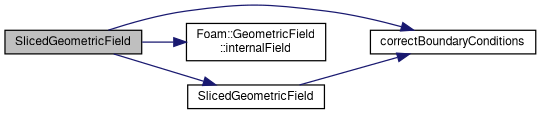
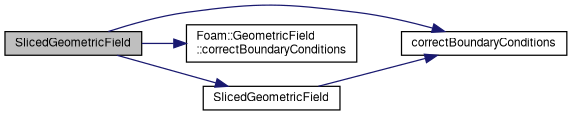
node "Foam::GeometricField ::internalField": label "Foam::GeometricField ::internalField" -> "Foam::GeometricField ::correctBoundaryConditions"
